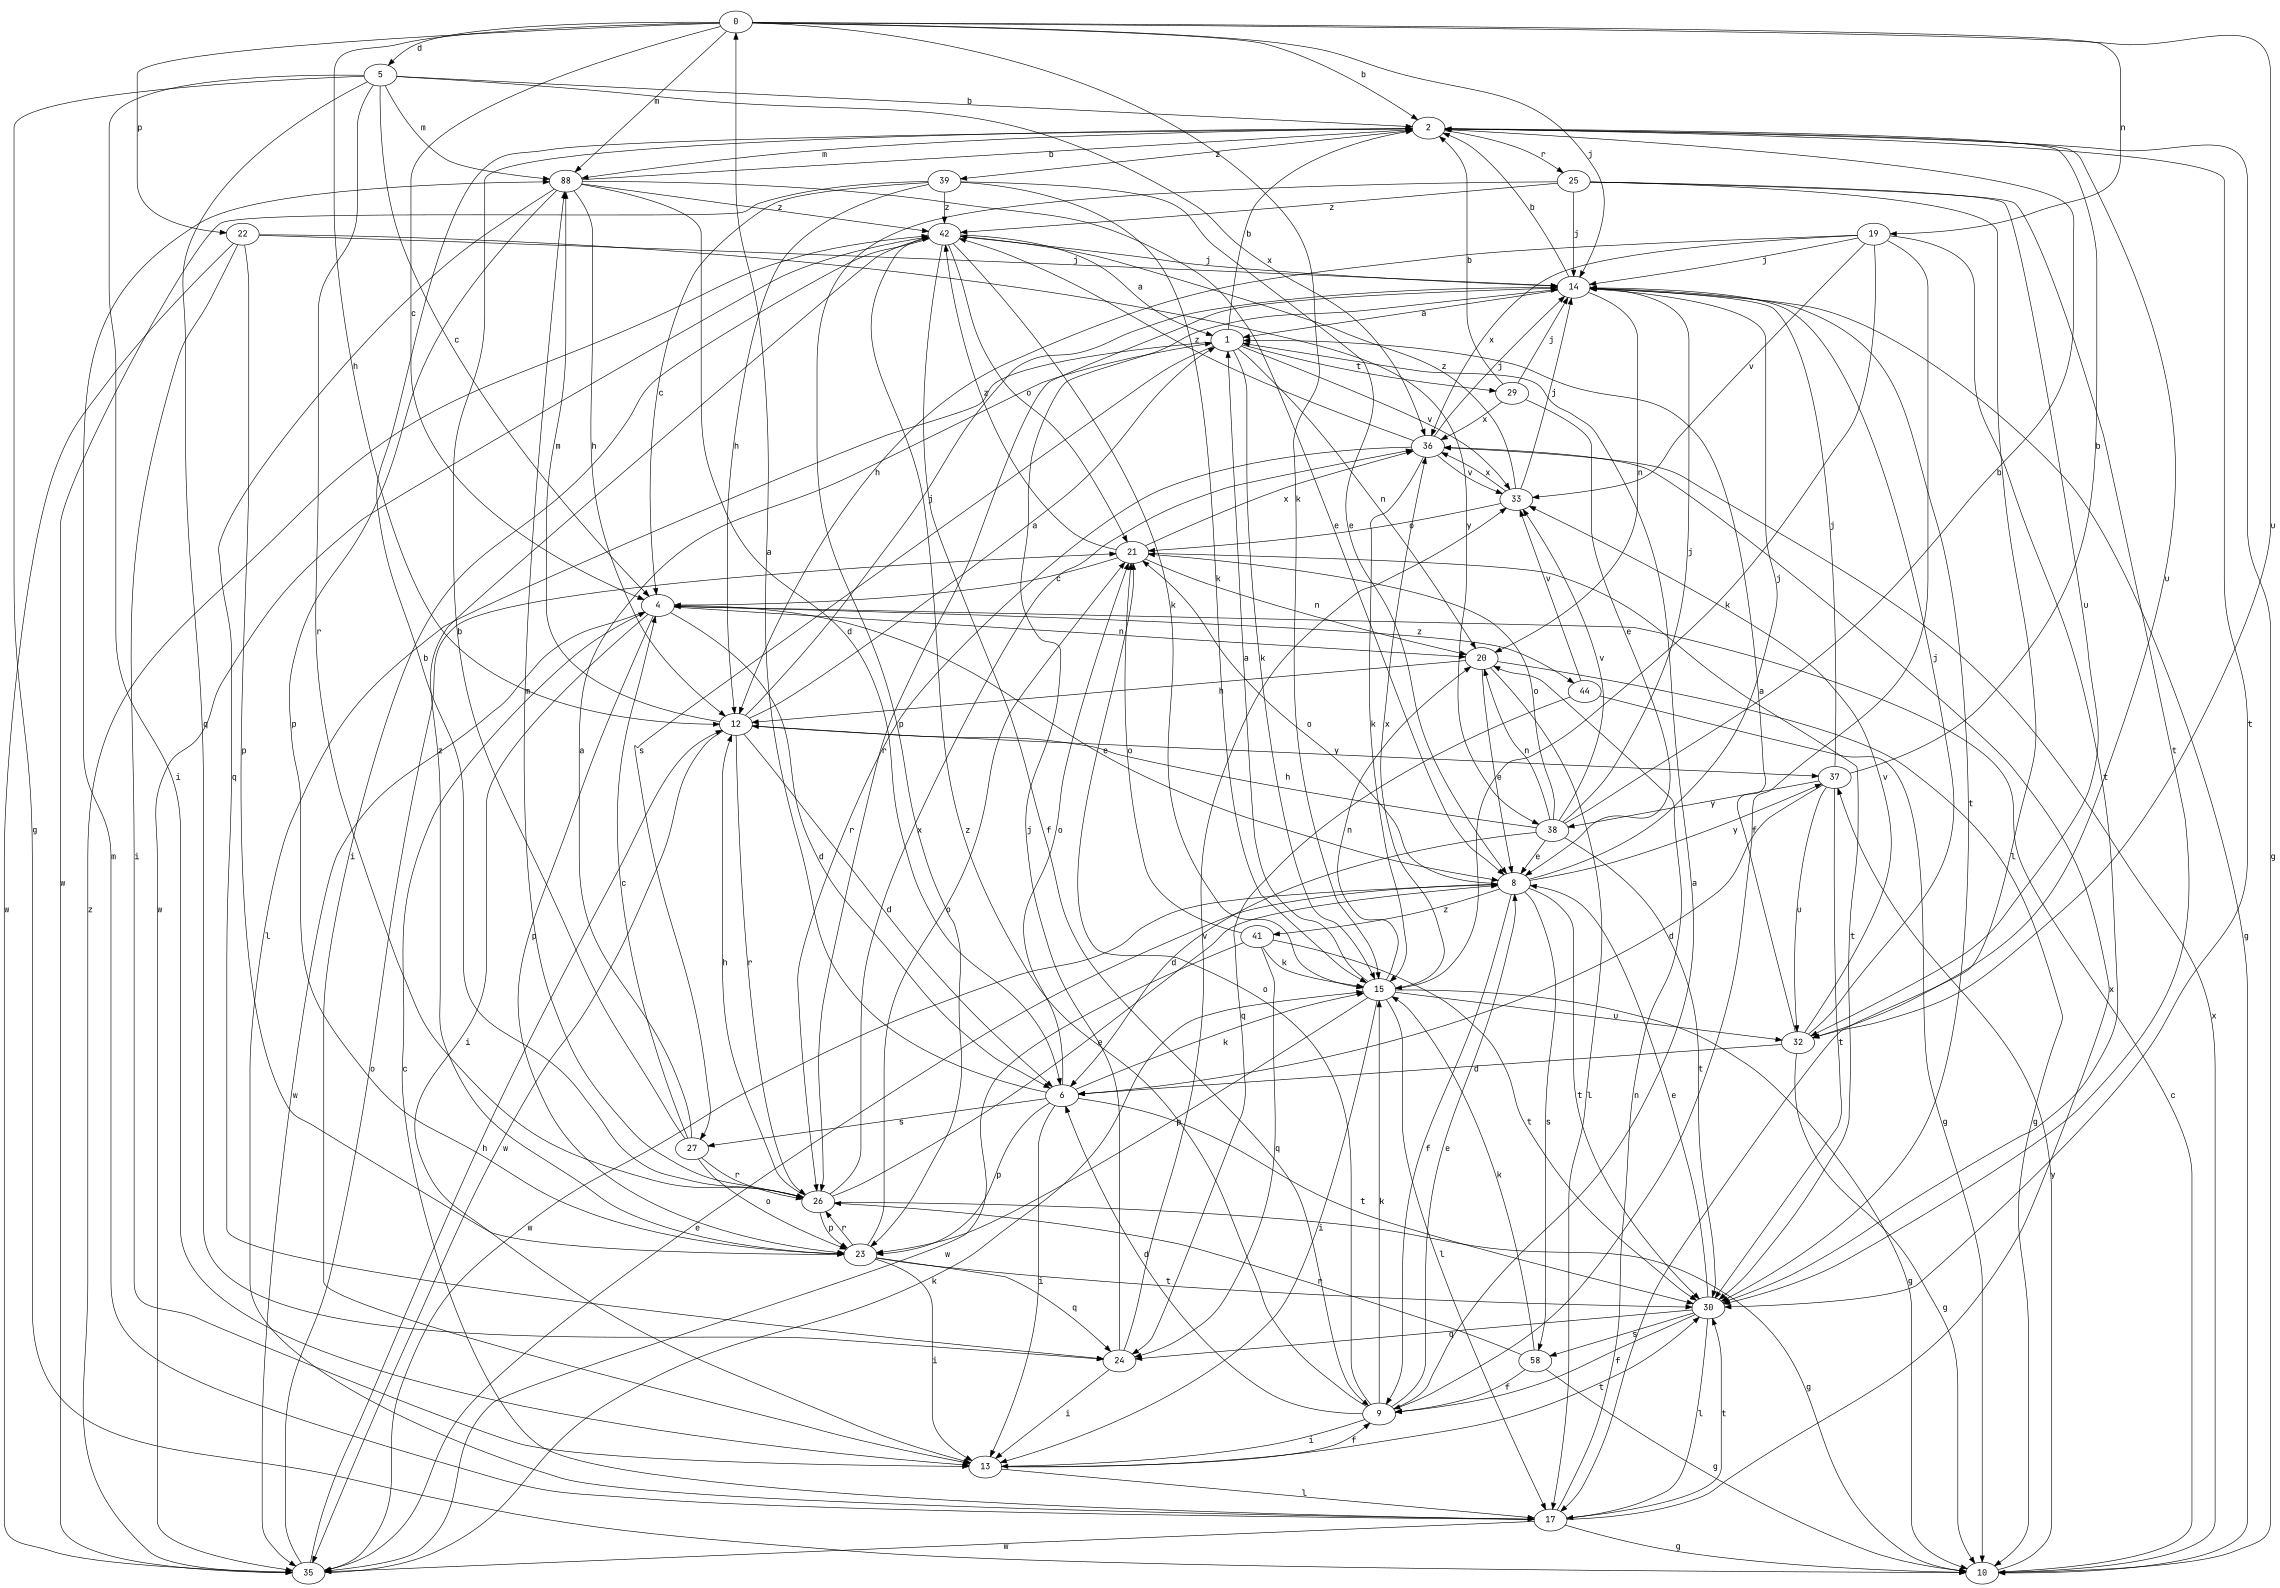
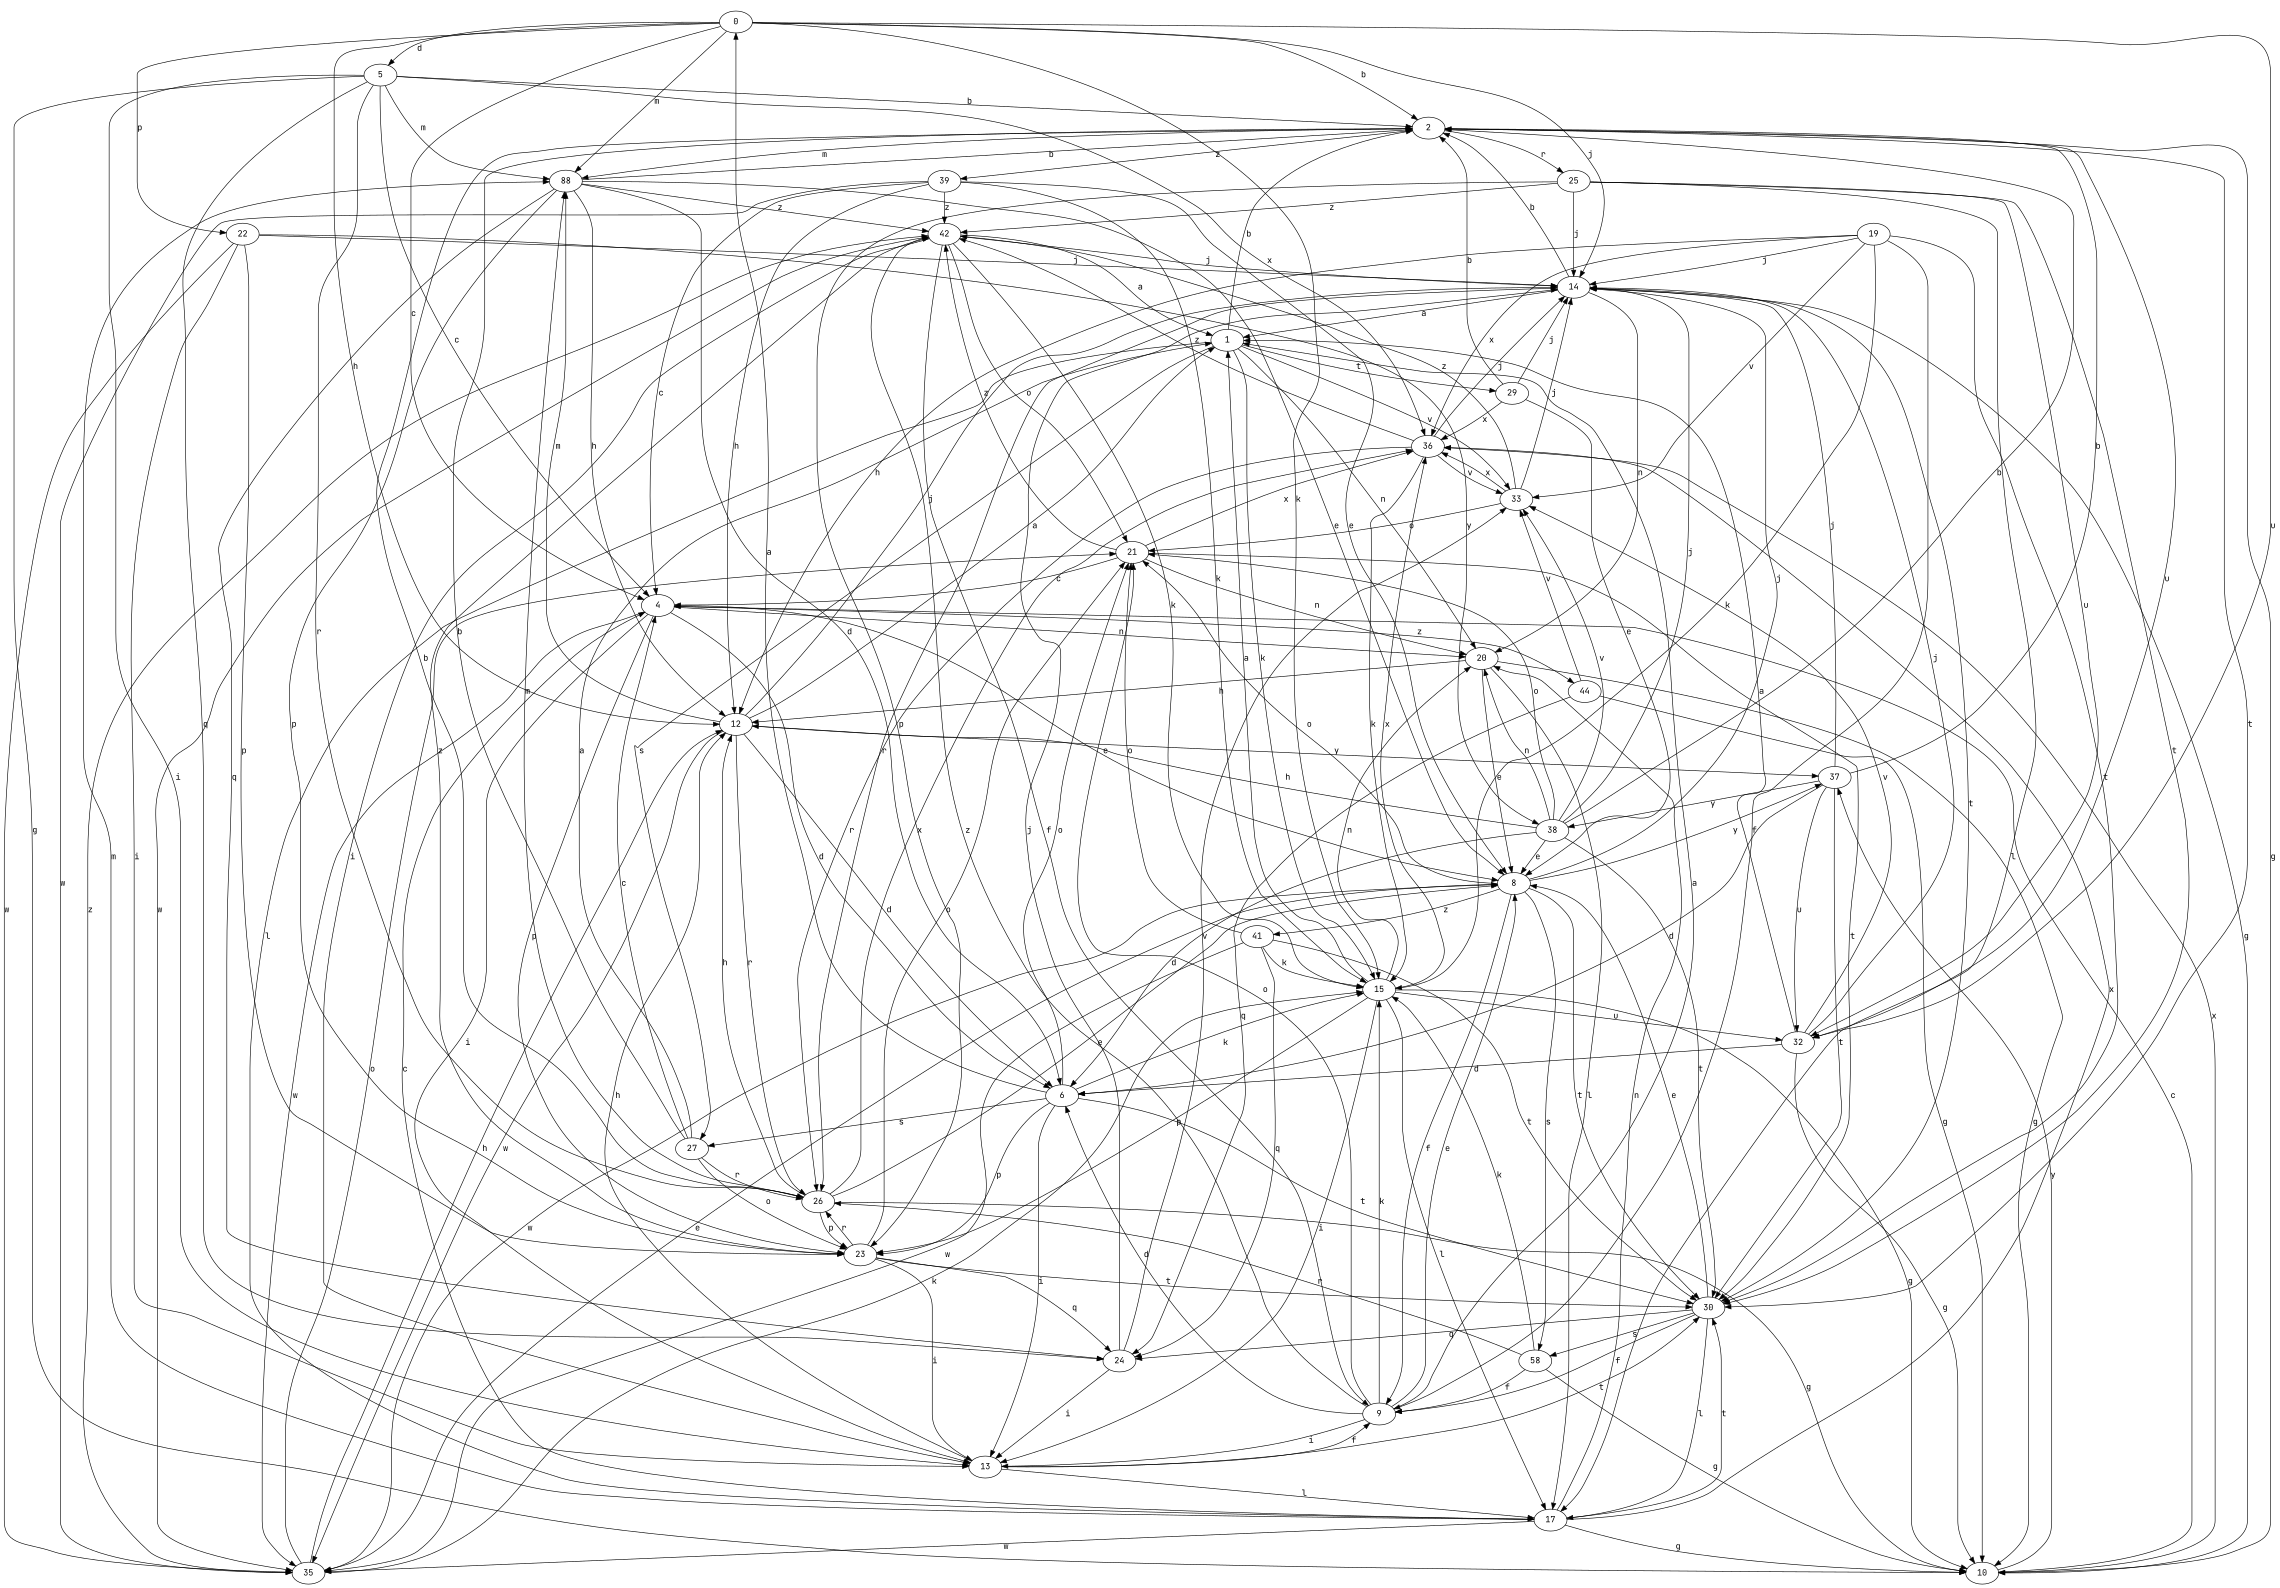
edge "0" -> "19": removed, label "n"
edge "13" -> "12": added, label "h"
